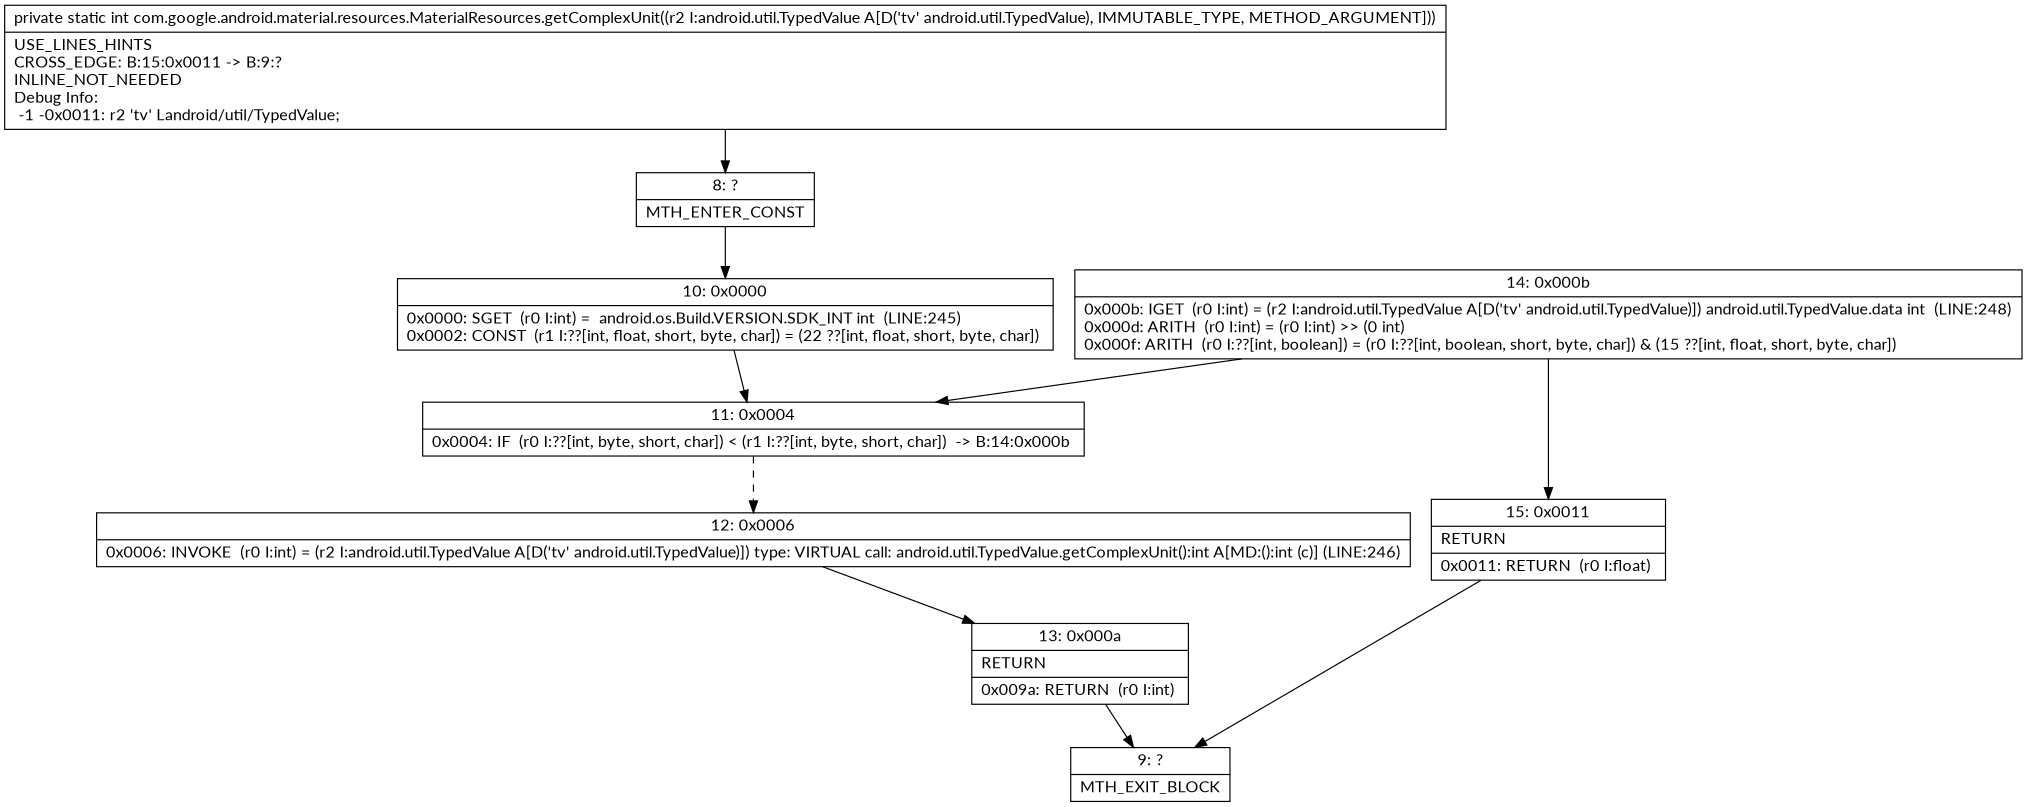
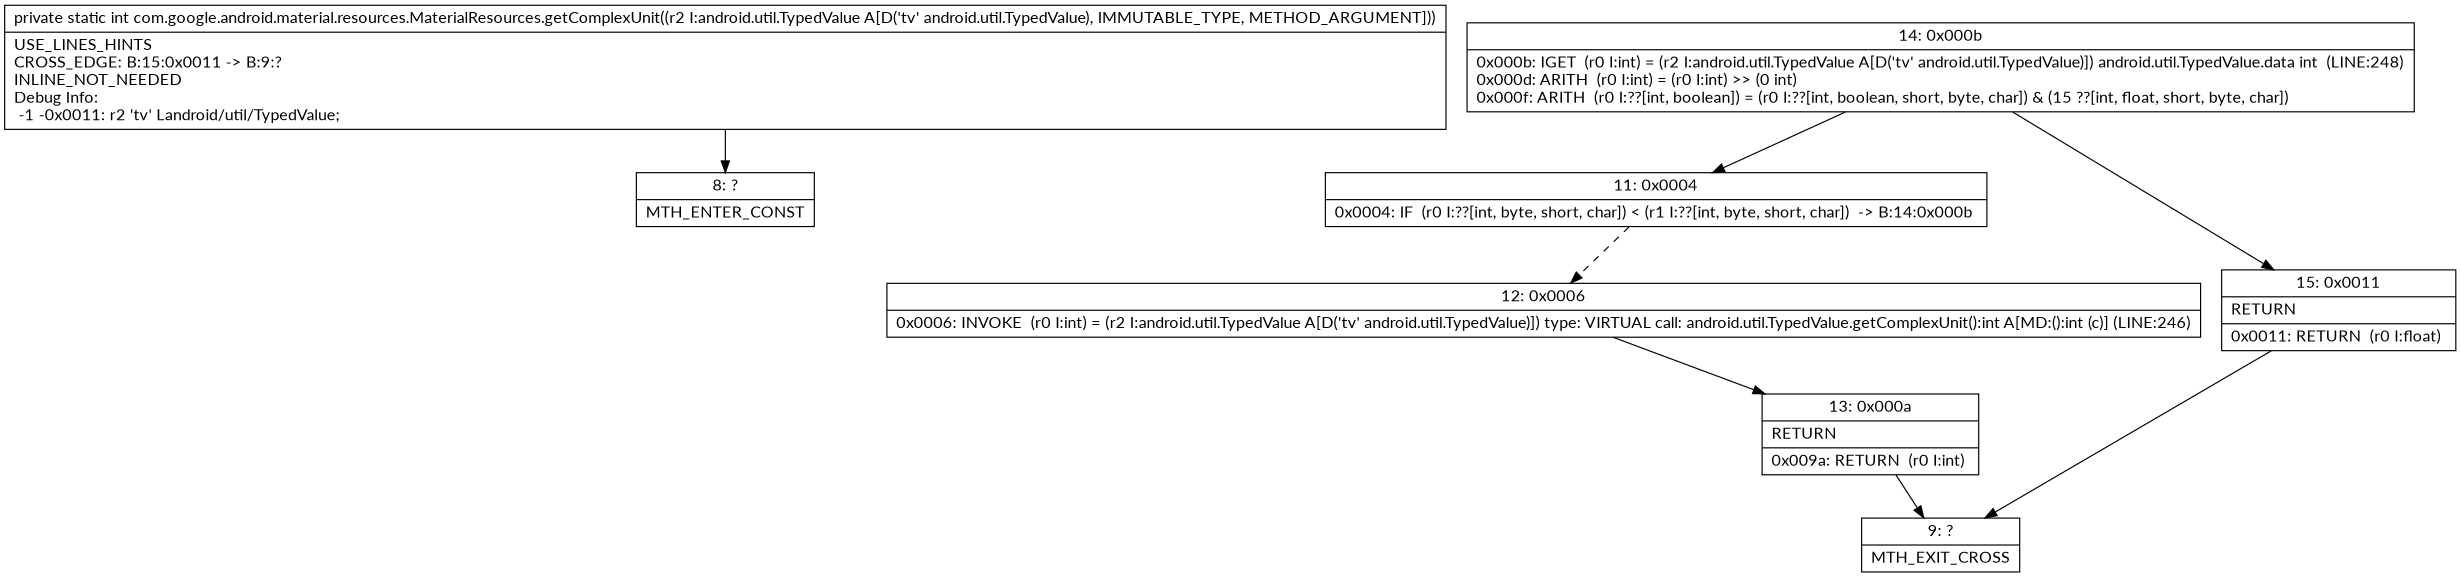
node "10: 0x0000": removed
node "9: ?": text "MTH_EXIT_BLOCK" -> "MTH_EXIT_CROSS"
